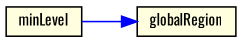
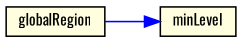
edge "minLevel" -> "globalRegion": reversed
